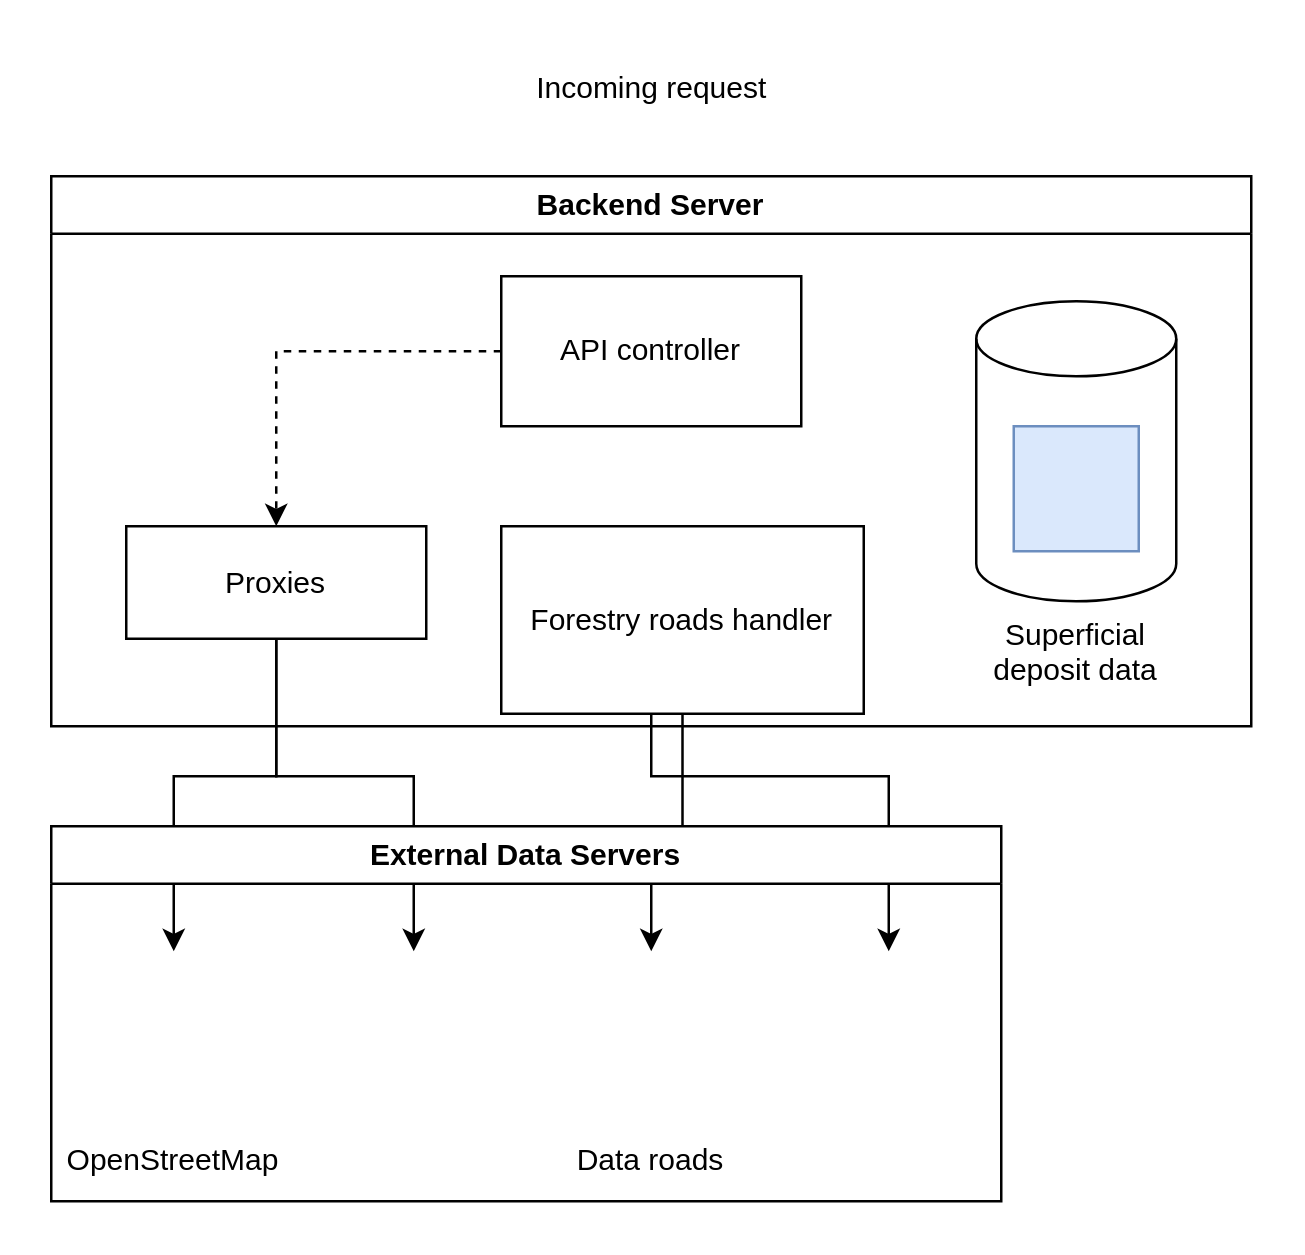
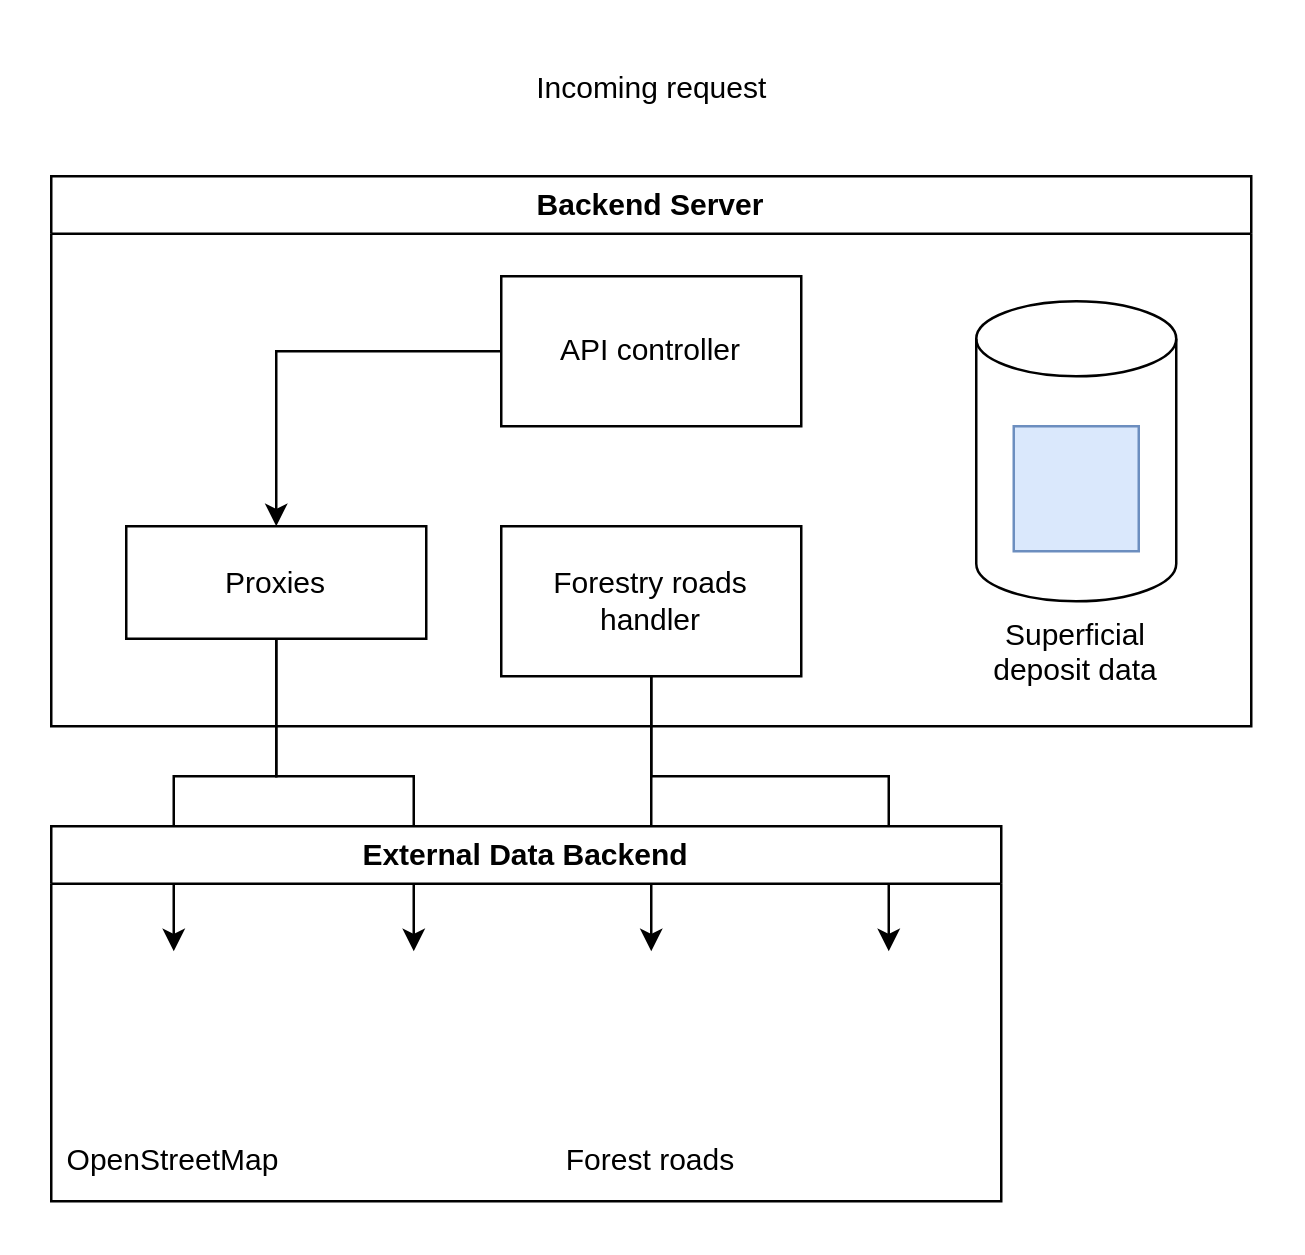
edge "API controller" -> "Proxies": style dashed -> solid
node "Forestry roads handler": size 363x188 -> 300x150
node "External Data Servers": label "External Data Servers" -> "External Data Backend"
node "Data roads": label "Data roads" -> "Forest roads"
